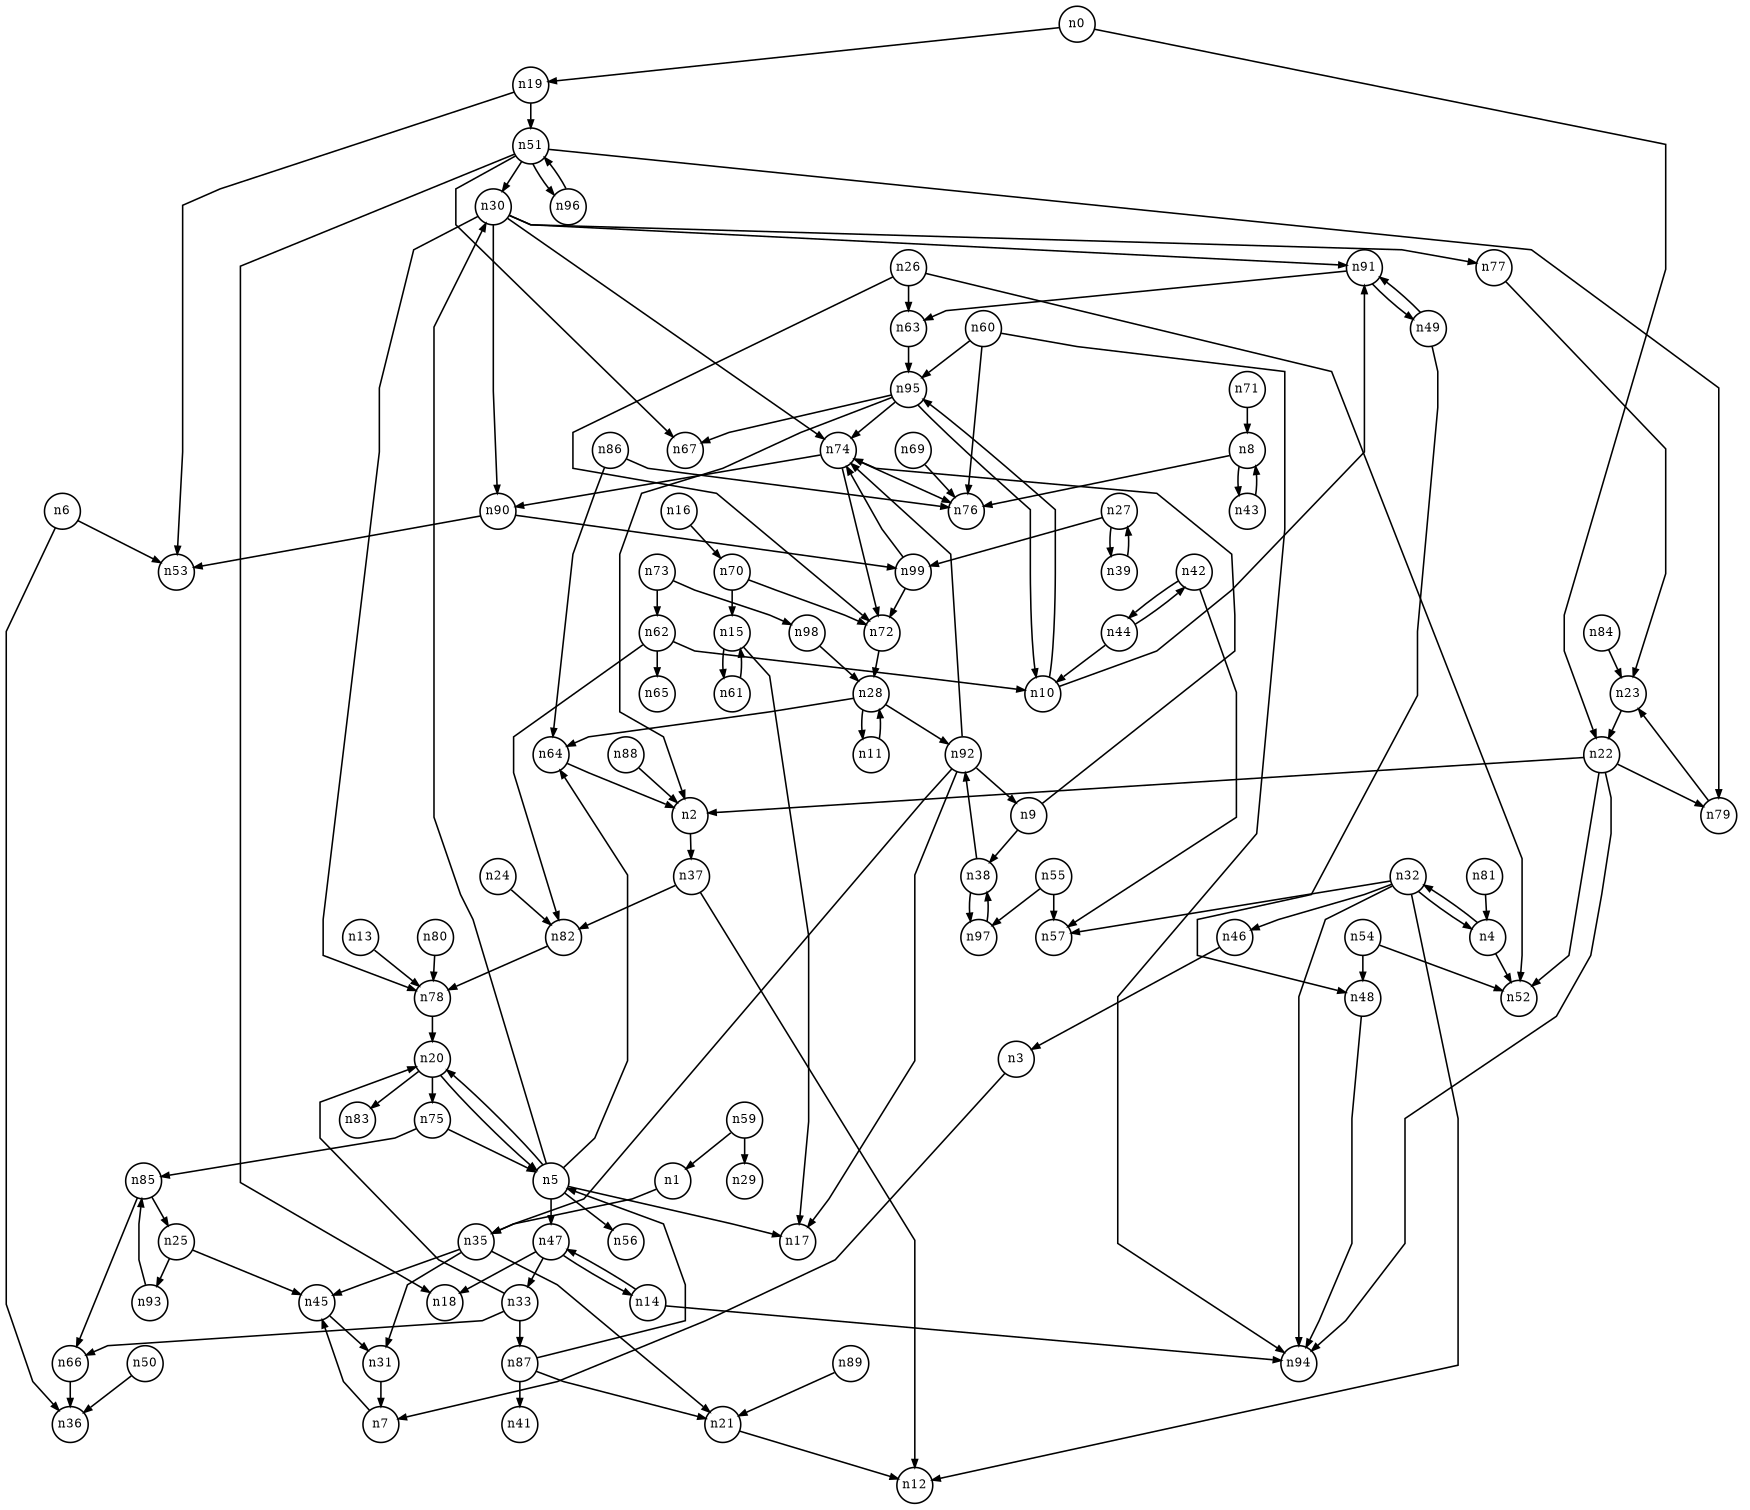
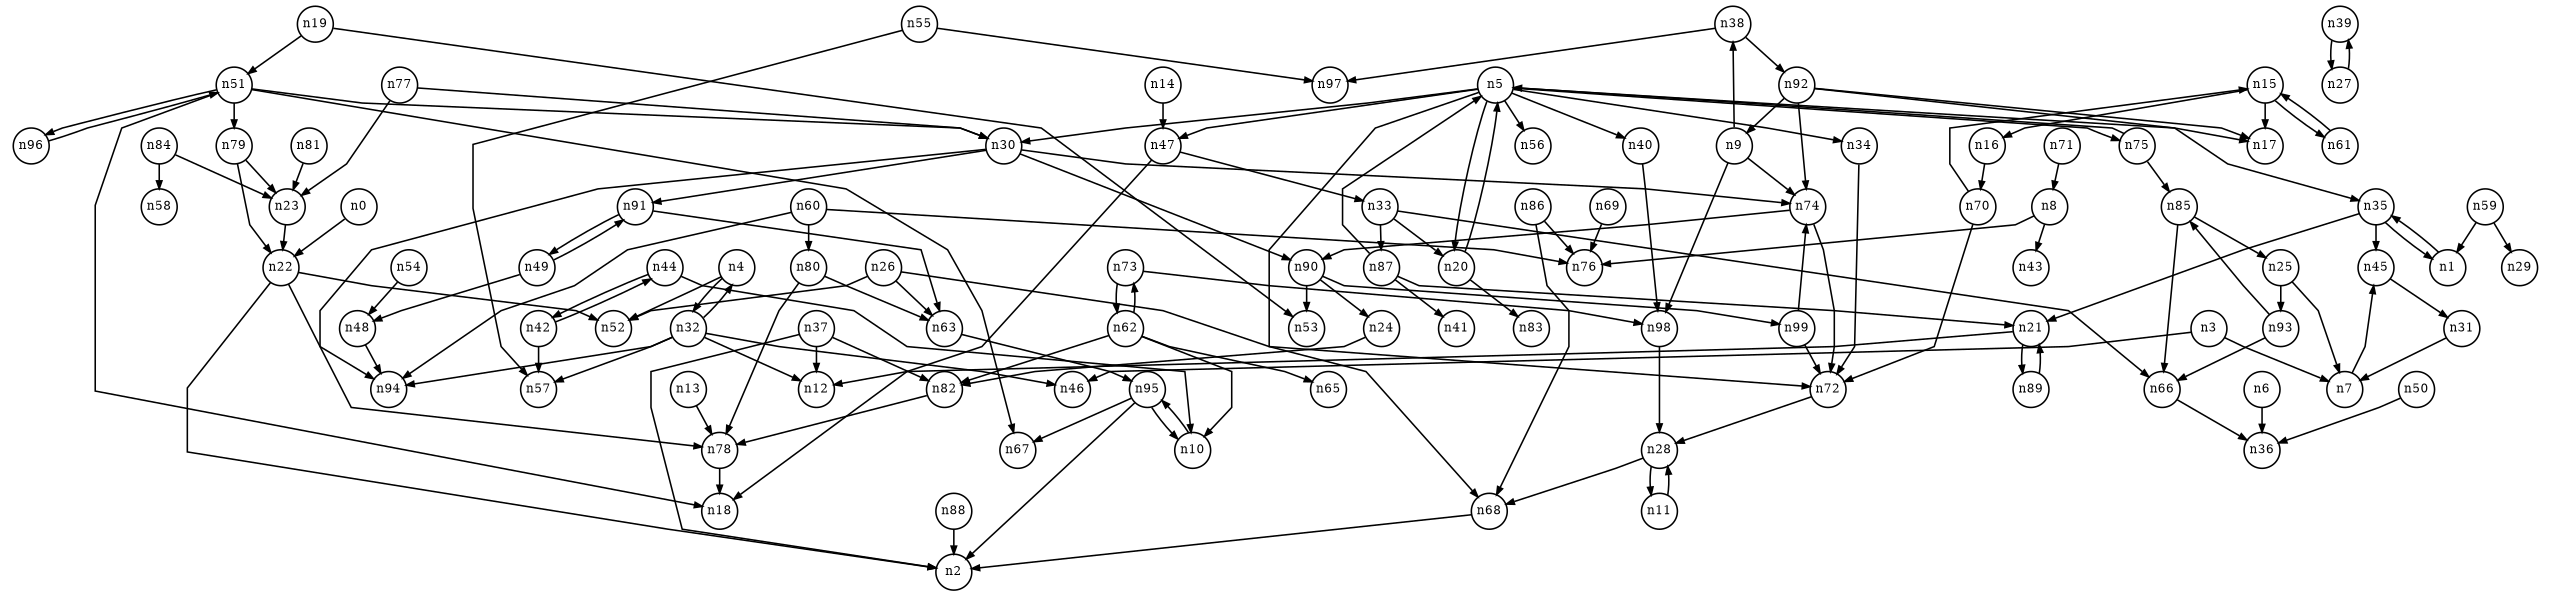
edge "n0" -> "n19": removed
edge "n15" -> "n16": added
node "n40": added
node "n34": added
node "n58": added
edge "n9" -> "n98": added
edge "n30" -> "n77": reversed
edge "n80" -> "n63": added
edge "n62" -> "n73": added
edge "n90" -> "n24": added
edge "n60" -> "n95": now "n60" -> "n80"
edge "n93" -> "n66": added
edge "n21" -> "n89": added
edge "n95" -> "n74": removed
edge "n74" -> "n76": removed
edge "n43" -> "n8": removed
edge "n6" -> "n53": removed
edge "n27" -> "n99": removed
edge "n10" -> "n91": removed
edge "n28" -> "n92": removed
node "n64": label "n64" -> "n68"
edge "n22" -> "n79": reversed
edge "n2" -> "n37": reversed
edge "n81" -> "n4": now "n81" -> "n23"
edge "n97" -> "n38": removed
edge "n54" -> "n52": removed
edge "n46" -> "n3": reversed
edge "n78" -> "n20": now "n78" -> "n18"
edge "n20" -> "n75": now "n5" -> "n75"
edge "n25" -> "n45": now "n25" -> "n7"
edge "n47" -> "n14": removed
edge "n35" -> "n31": now "n35" -> "n1"
edge "n14" -> "n94": removed
